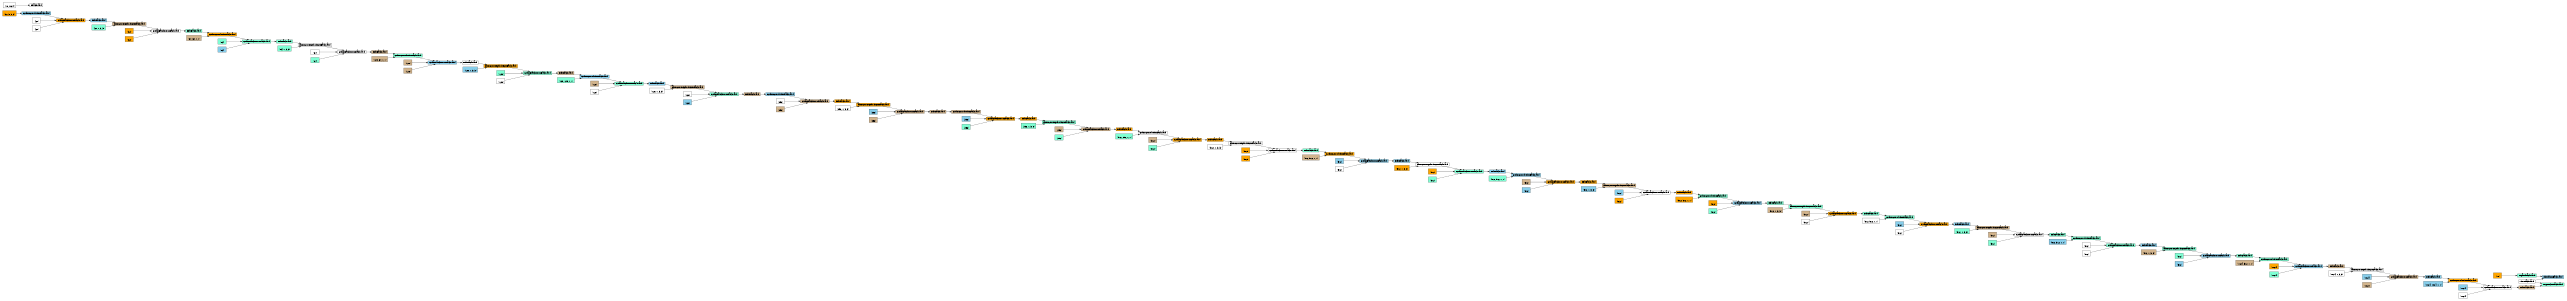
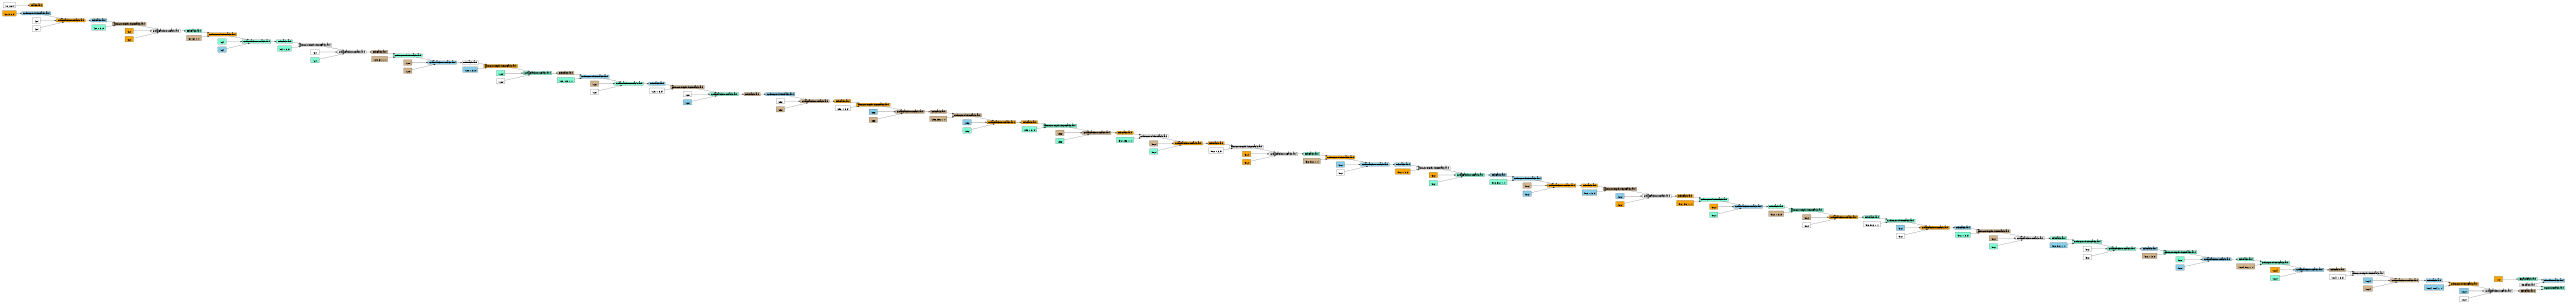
node "TBackward": fillcolor white -> orange
node "(256, 256, 1, 1)": added
